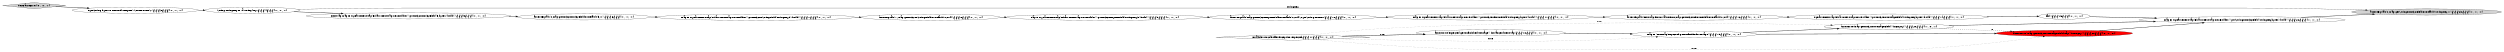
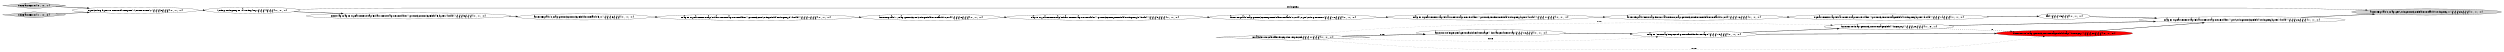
node "testParseError['1', '0', '0']": added
